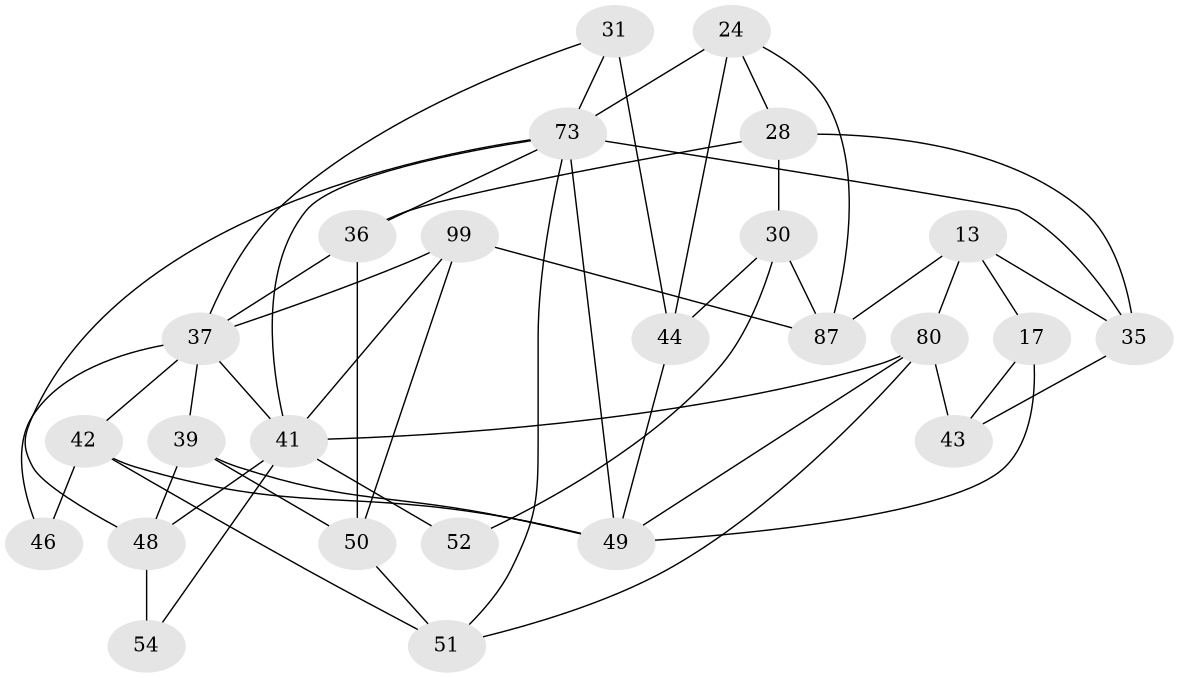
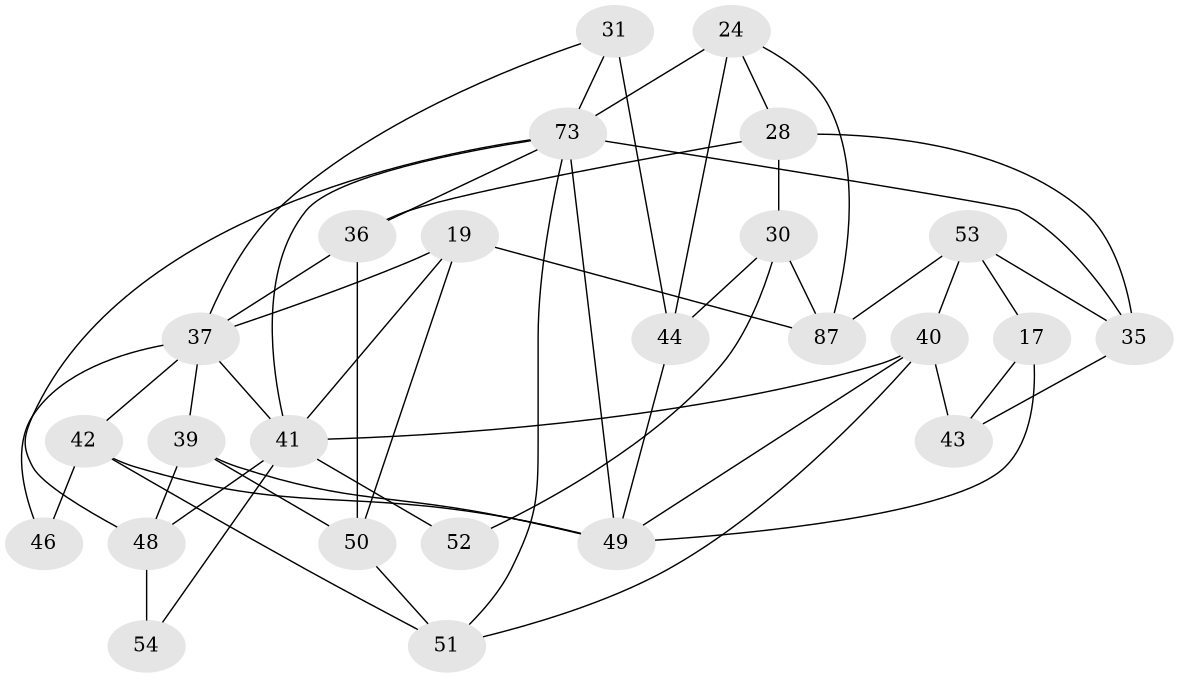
node "99": label "99" -> "19"
node "13": label "13" -> "53"
node "80": label "80" -> "40"
